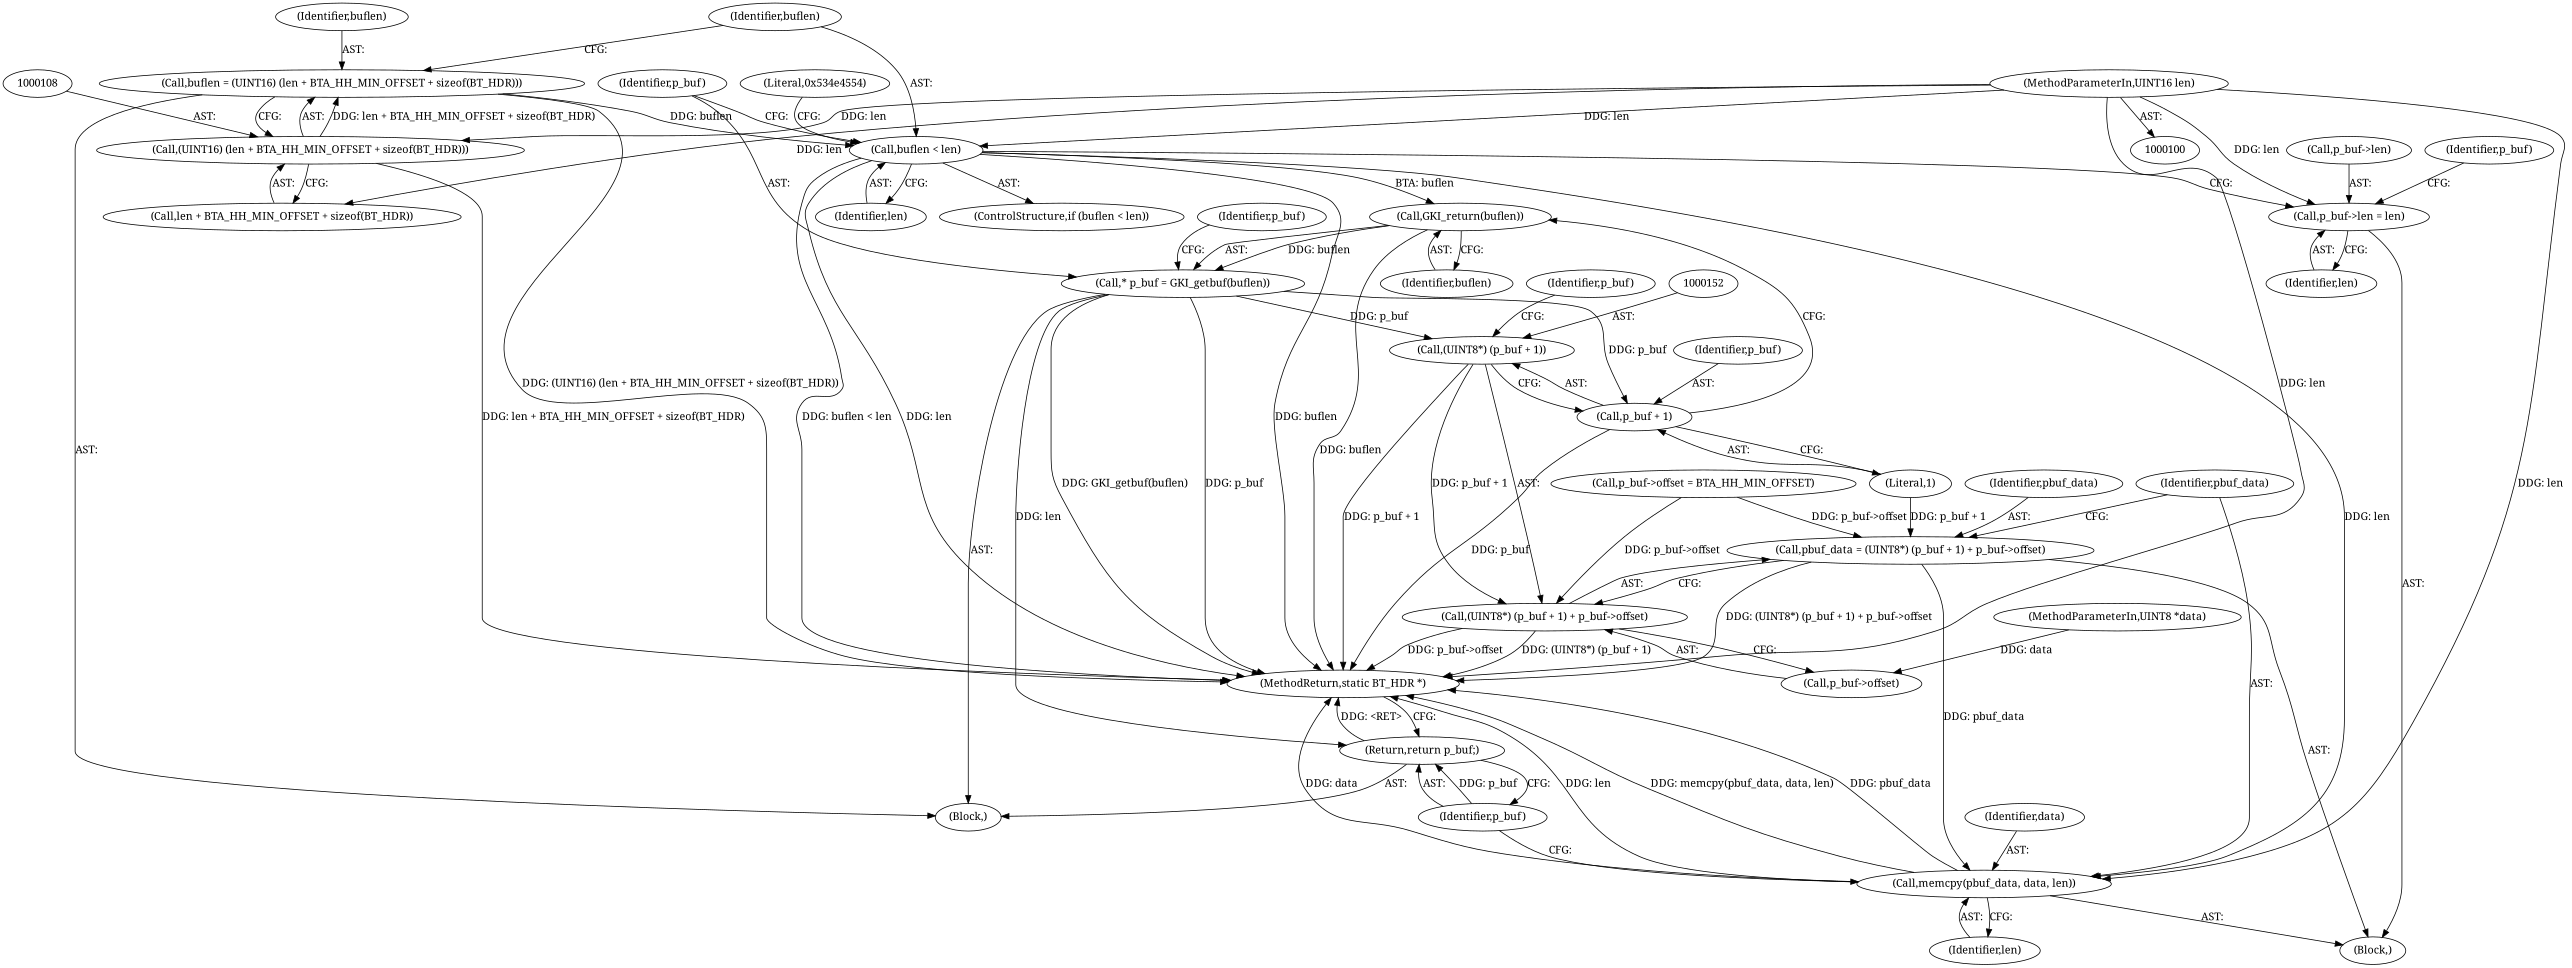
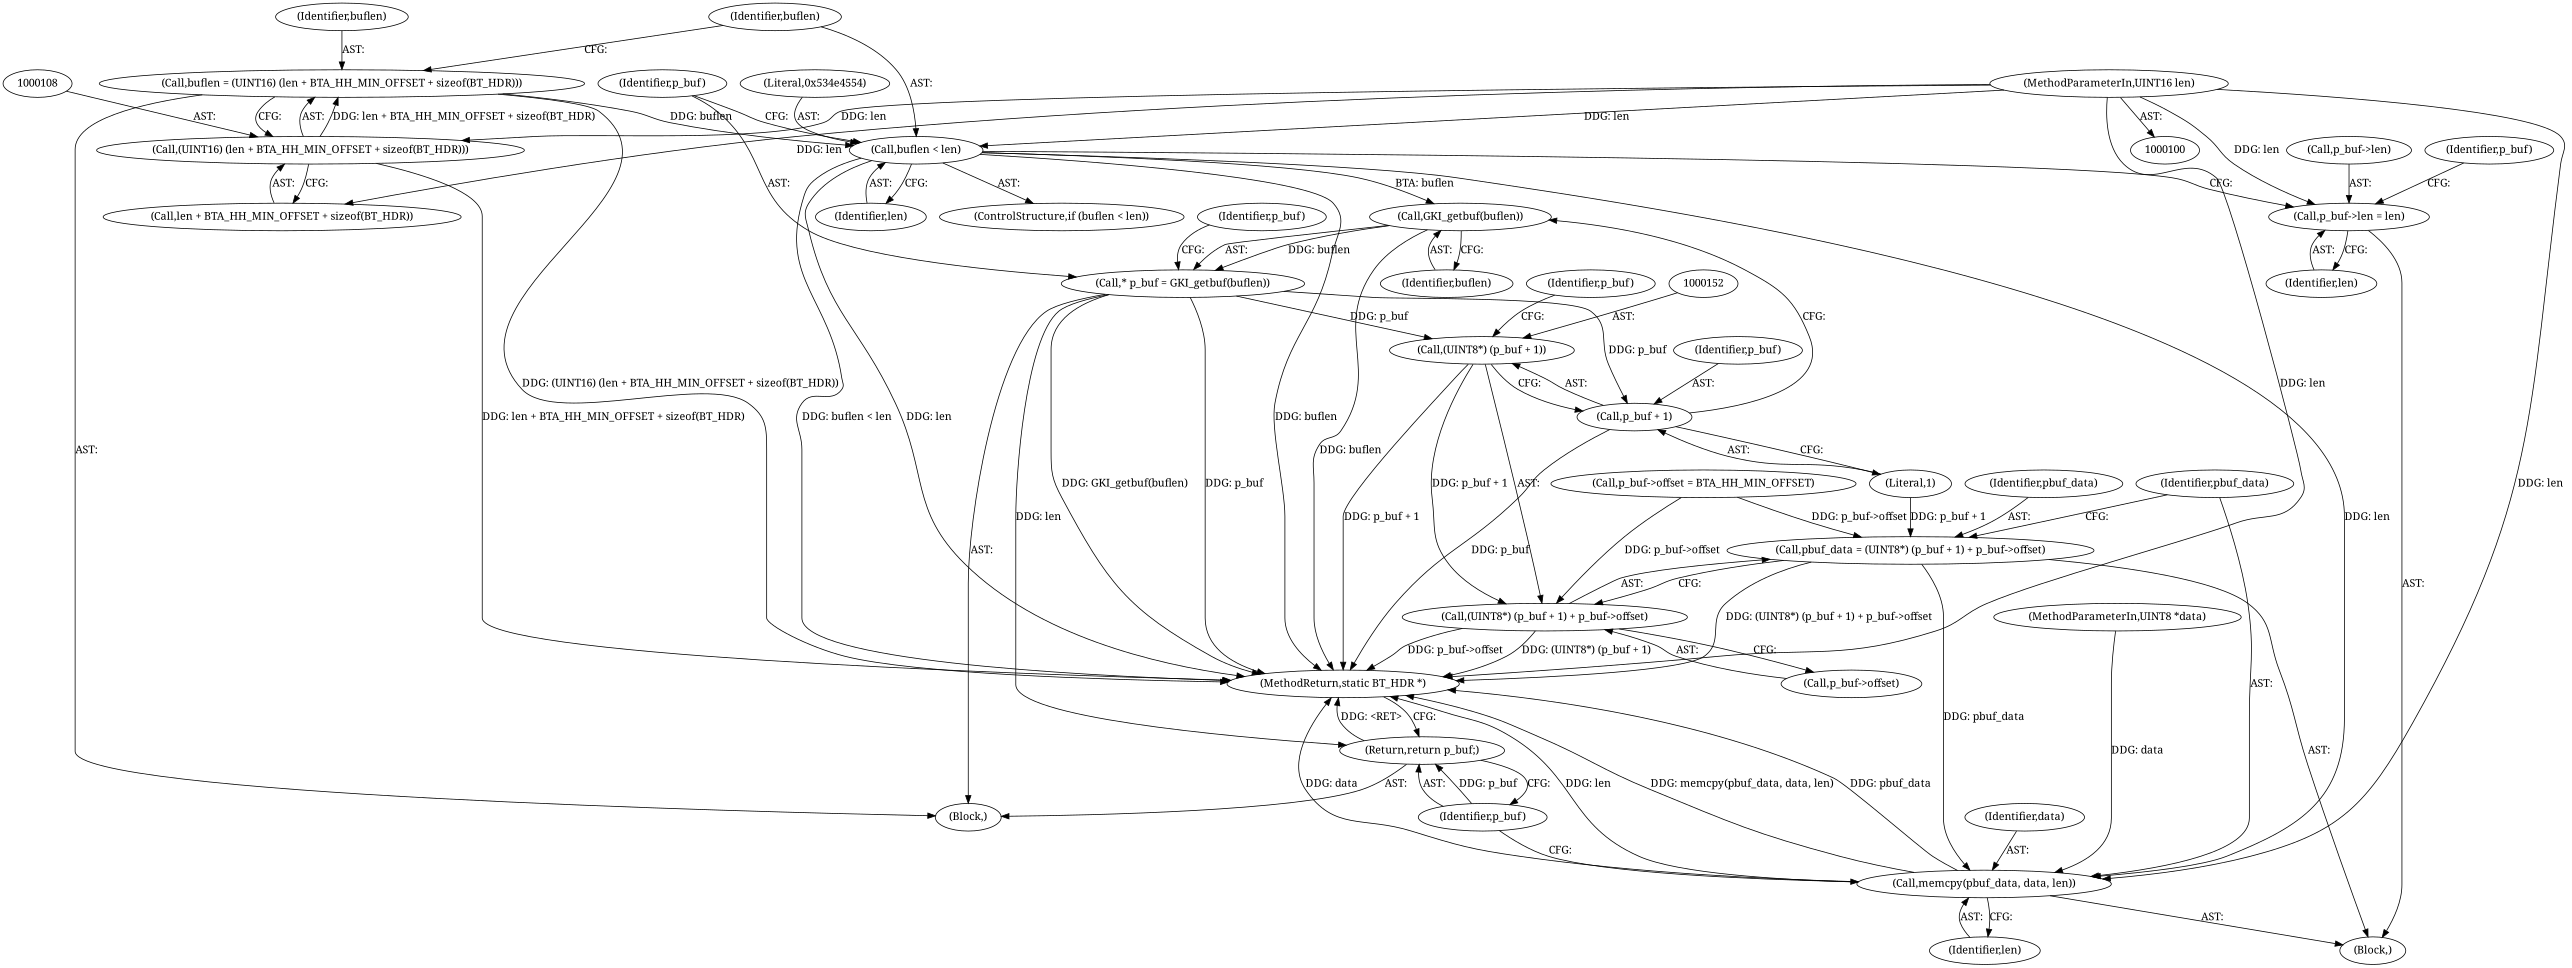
edge "(Literal,0x534e4554)" -> "(Call,buflen < len)": label "CFG: " -> "AST: "
node "(Call,GKI_return(buflen))": label "(Call,GKI_return(buflen))" -> "(Call,GKI_getbuf(buflen))"
edge "(MethodParameterIn,UINT8 *data)" -> "(Call,p_buf->offset)": now "(MethodParameterIn,UINT8 *data)" -> "(Call,memcpy(pbuf_data, data, len))"
